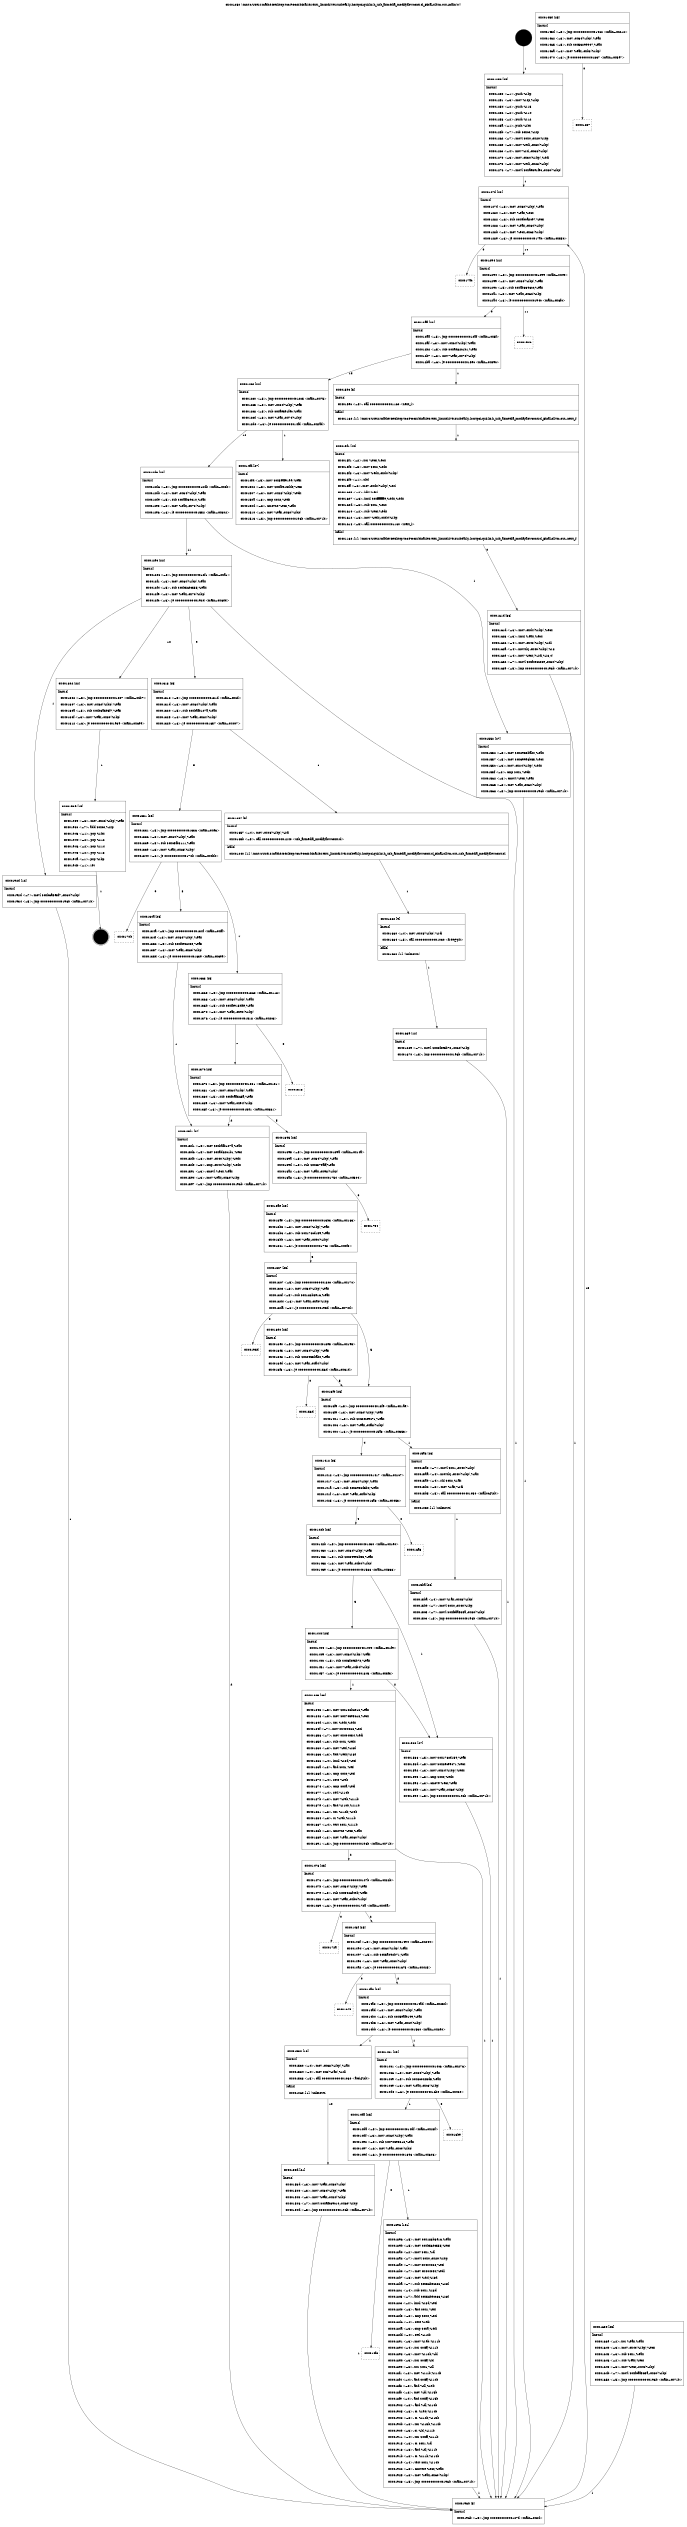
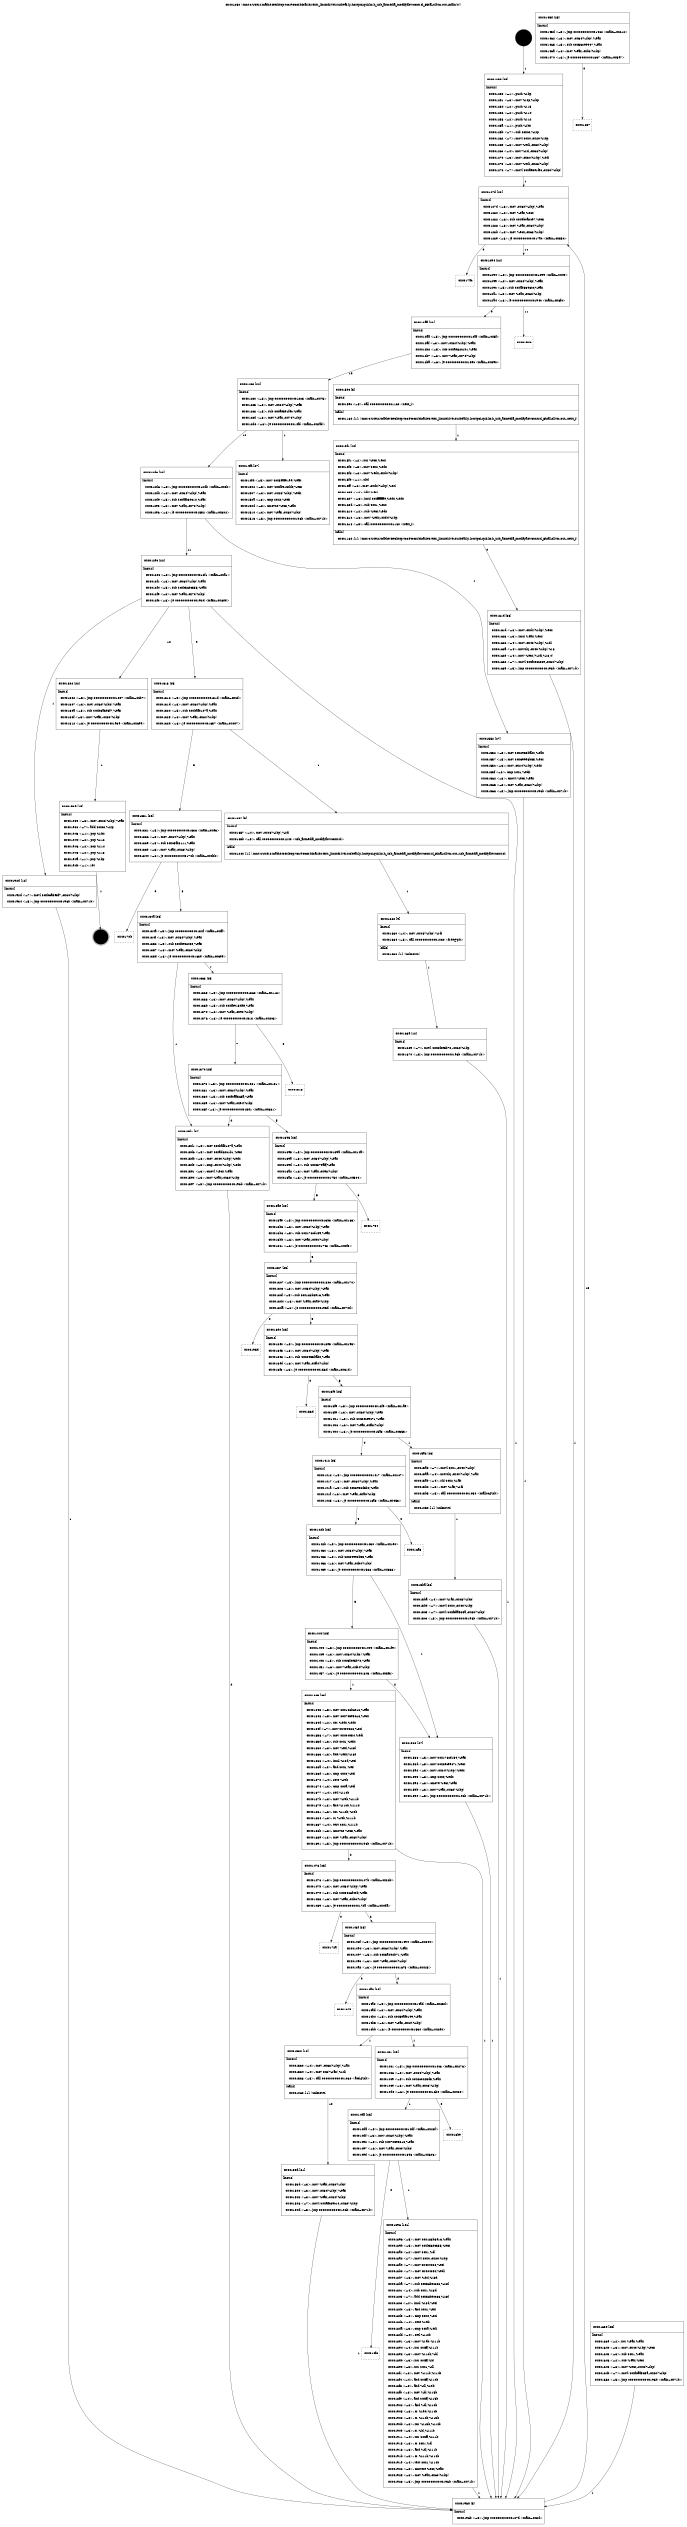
edge "0x4012aa [22]" -> "0x4015ec [5]": removed, label "1"
edge "0x401331 [25]" -> "0x401363 [25]": now "0x40134a [25]" -> "0x401363 [25]"
edge "0x401395 [25]" -> "0x4013ae [25]": added, label "5"
edge "0x4013c7 [25]" -> "0x4013f9 [25]": now "0x4013c7 [25]" -> "0x4013e0 [25]"
